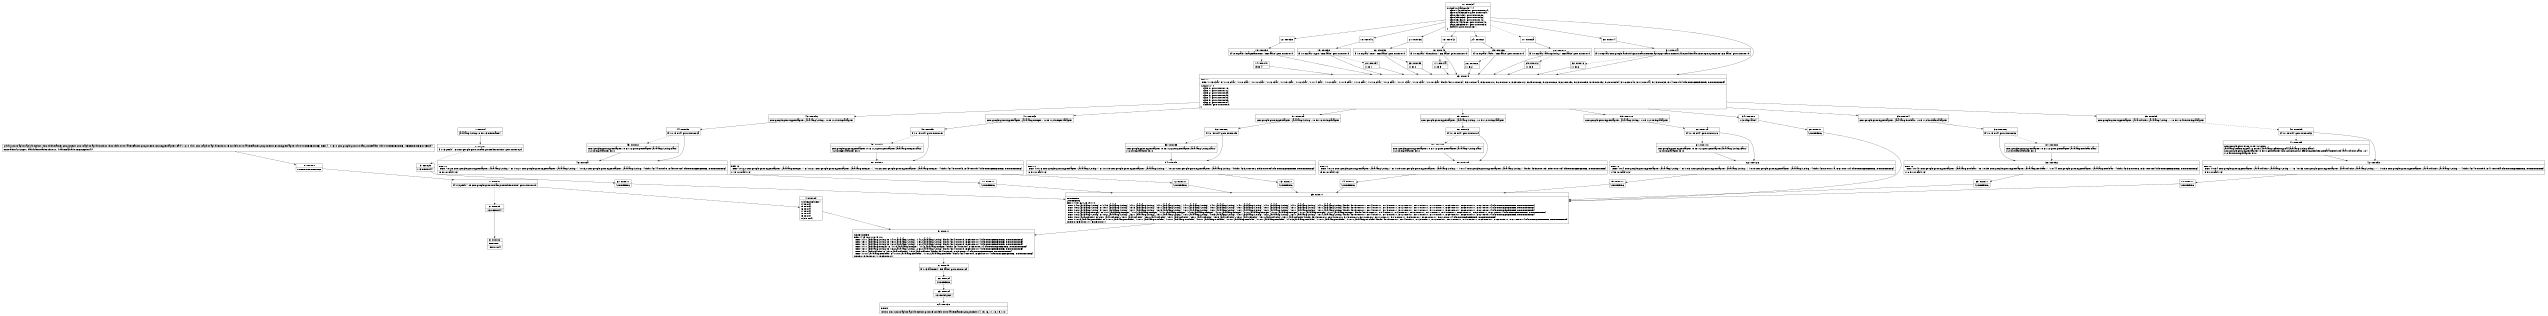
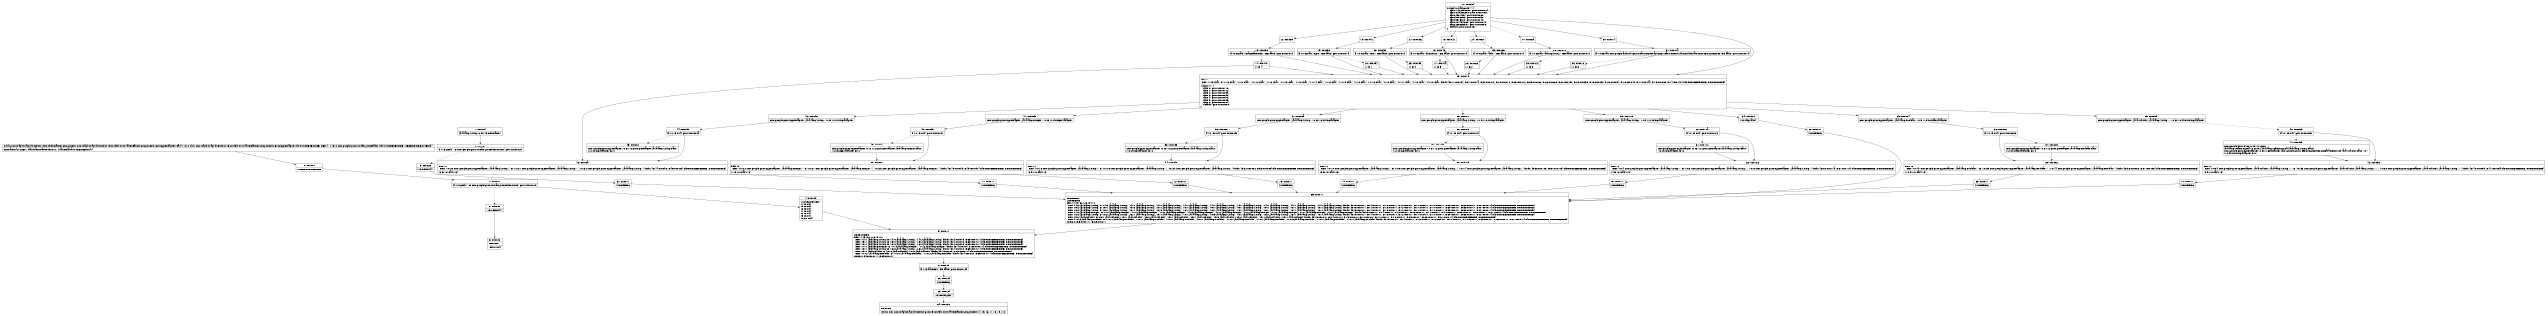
node "14: 0x0040": text "r5 = 4" -> "r1 = 4"
edge "45: 0x00c0" -> "46: 0x00ca": now "14: 0x0040" -> "46: 0x00ca"
node "64: 0x0138": text "DONT" -> "RETURN"
